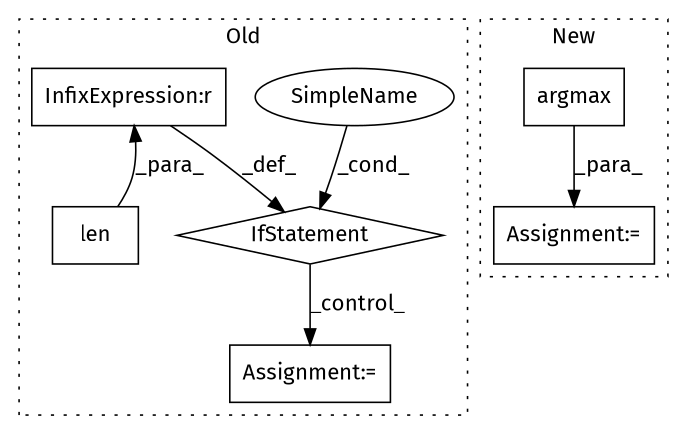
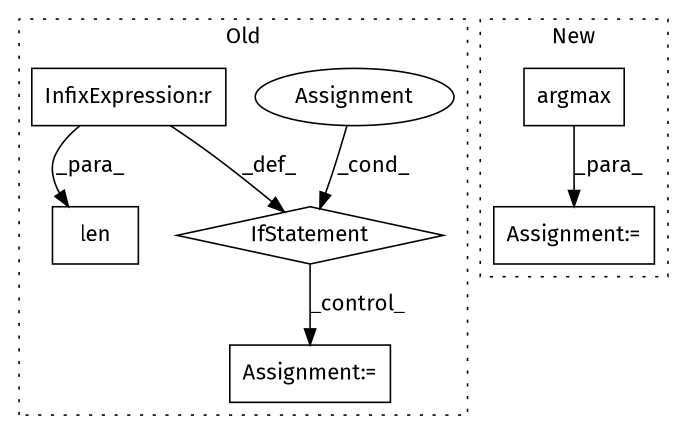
node "SimpleName": label "SimpleName" -> "Assignment"
edge "len" -> "InfixExpression:r": reversed
